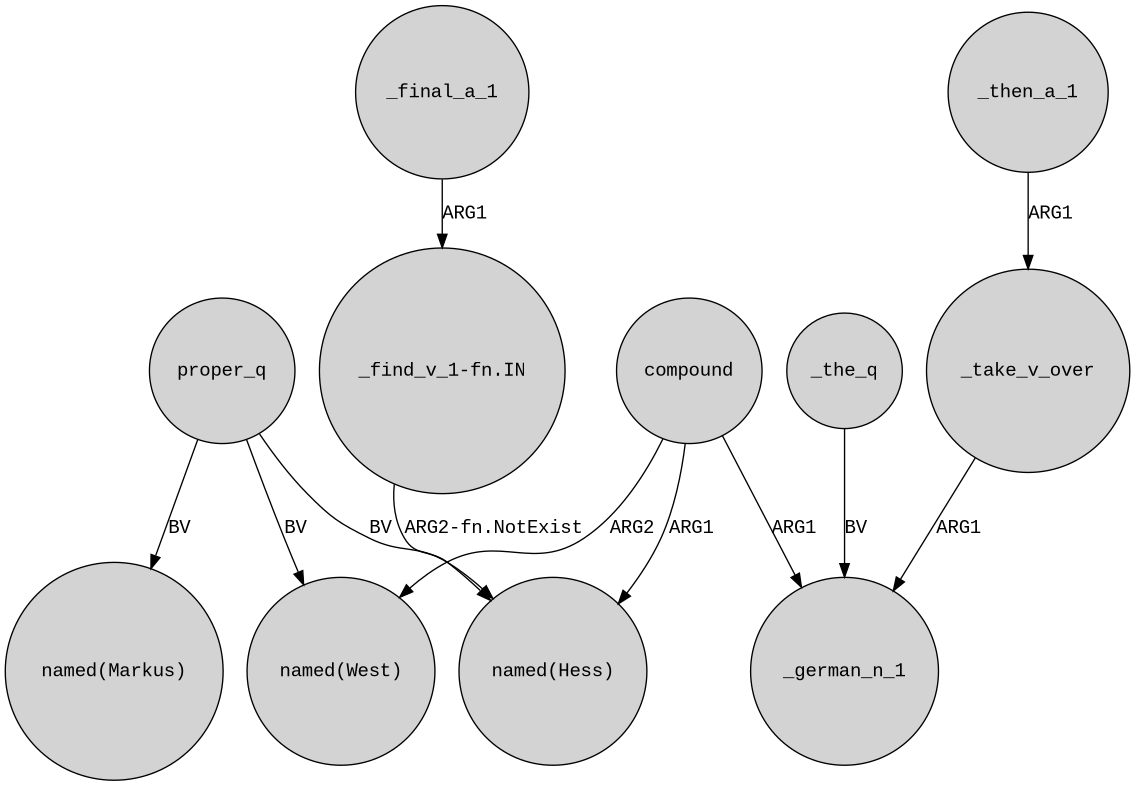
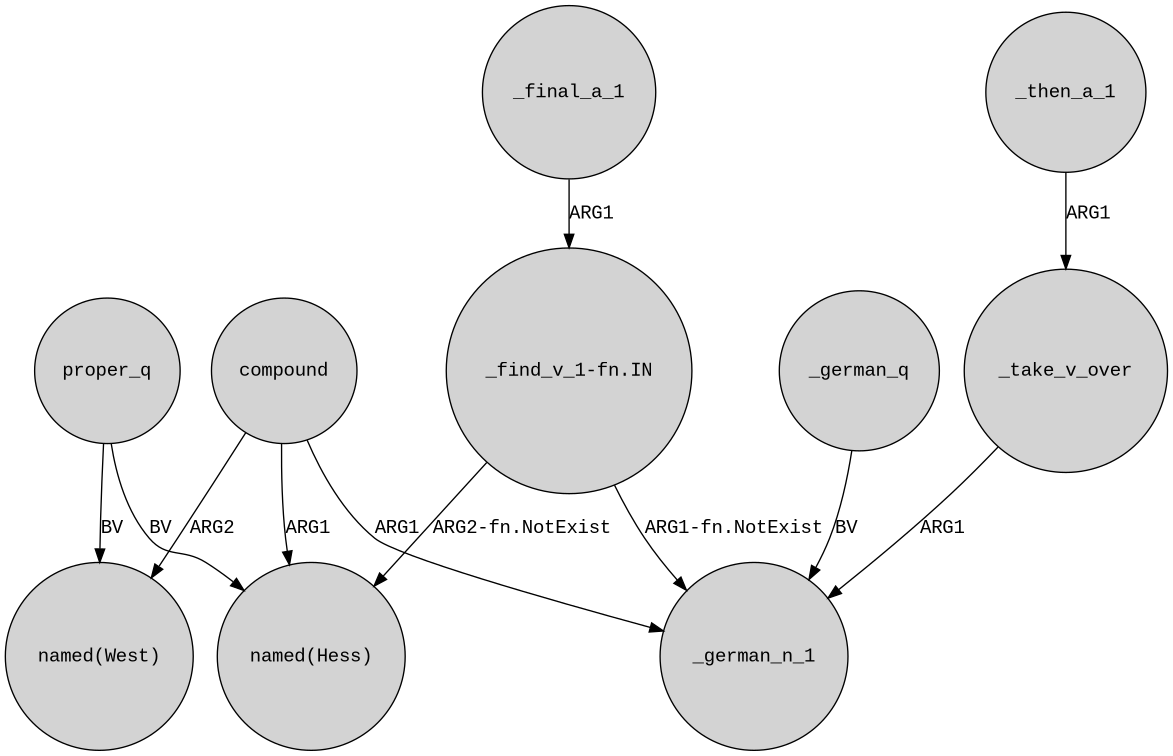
node "_the_q": label "_the_q" -> "_german_q"
edge "_find_v_1-fn.IN" -> "_german_n_1": added, label "ARG1-fn.NotExist"
node "named(Markus)": removed
